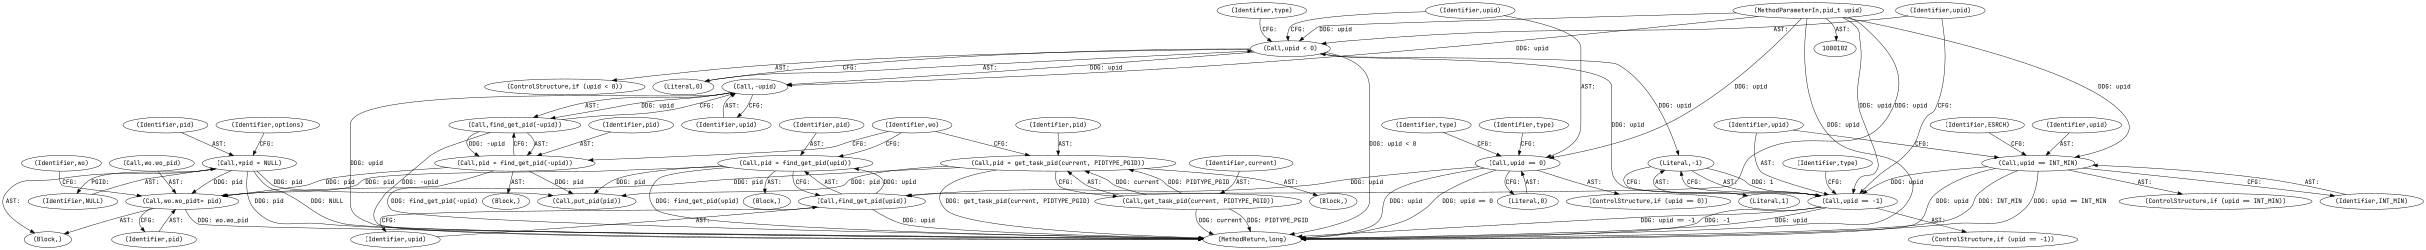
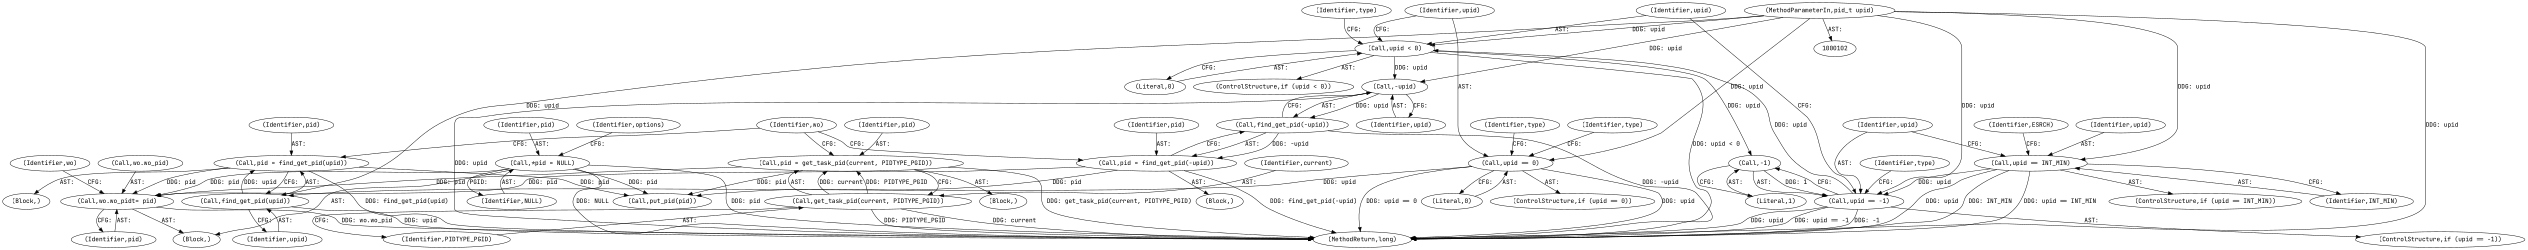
node "(Literal,-1)": label "(Literal,-1)" -> "(Call,-1)"
node "(Identifier,PIDTYPE_PGID)": added
